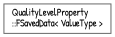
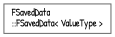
node "QualityLevelProperty ::FSavedData< ValueType >": label "QualityLevelProperty ::FSavedData< ValueType >" -> "FSavedData ::FSavedData< ValueType >"
